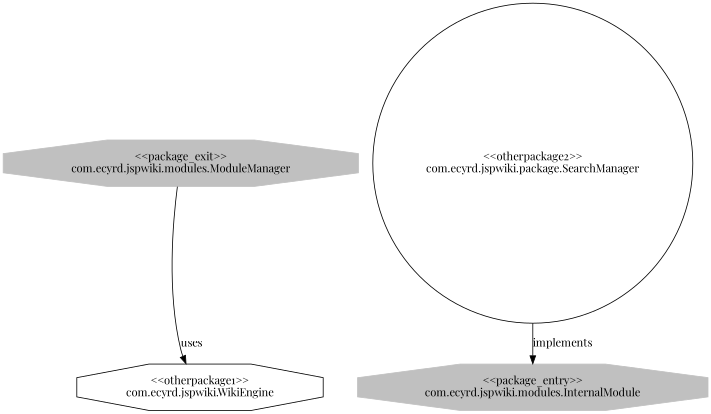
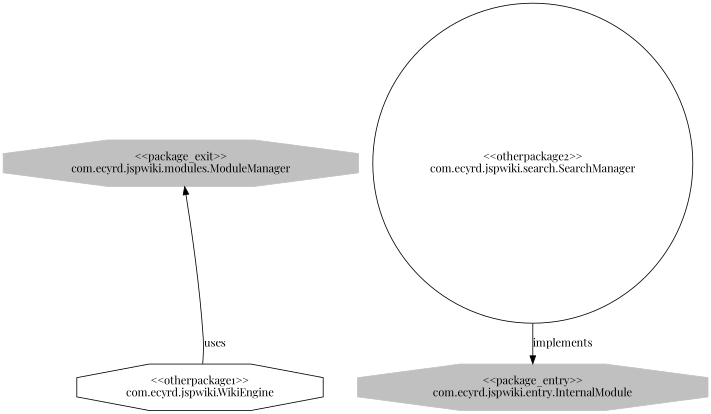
node "<<otherpackage2>> com.ecyrd.jspwiki.package.SearchManager": label "<<otherpackage2>> com.ecyrd.jspwiki.package.SearchManager" -> "<<otherpackage2>> com.ecyrd.jspwiki.search.SearchManager"
edge "<<package_exit>> com.ecyrd.jspwiki.modules.ModuleManager" -> "<<otherpackage1>> com.ecyrd.jspwiki.WikiEngine": reversed
node "<<package_entry>> com.ecyrd.jspwiki.modules.InternalModule": label "<<package_entry>> com.ecyrd.jspwiki.modules.InternalModule" -> "<<package_entry>> com.ecyrd.jspwiki.entry.InternalModule"
